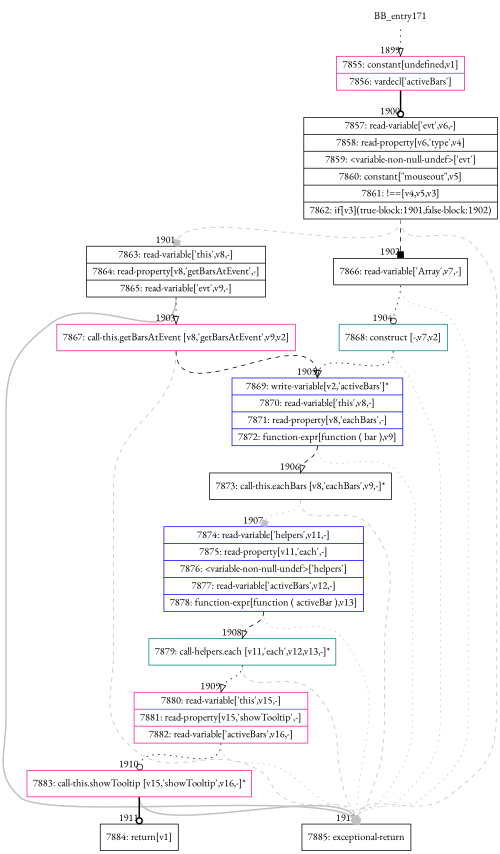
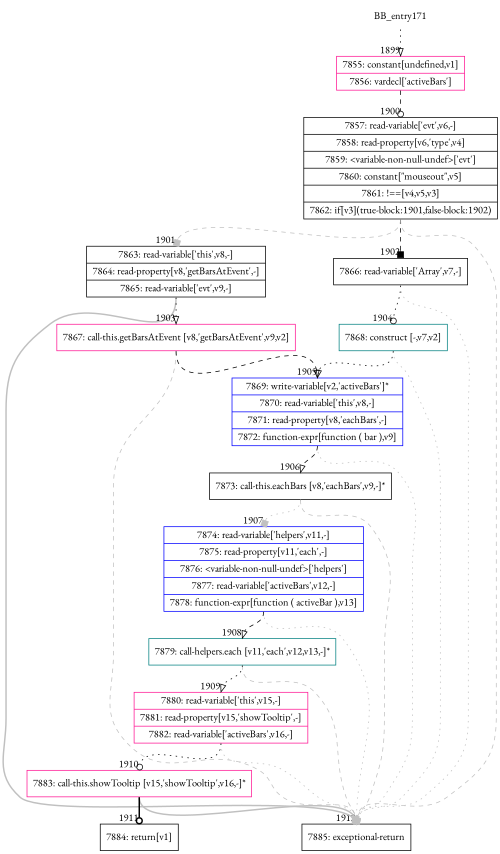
edge "7855: constant[undefined,v1]" -> "7857: read-variable['evt',v6,-]": style bold -> dashed
